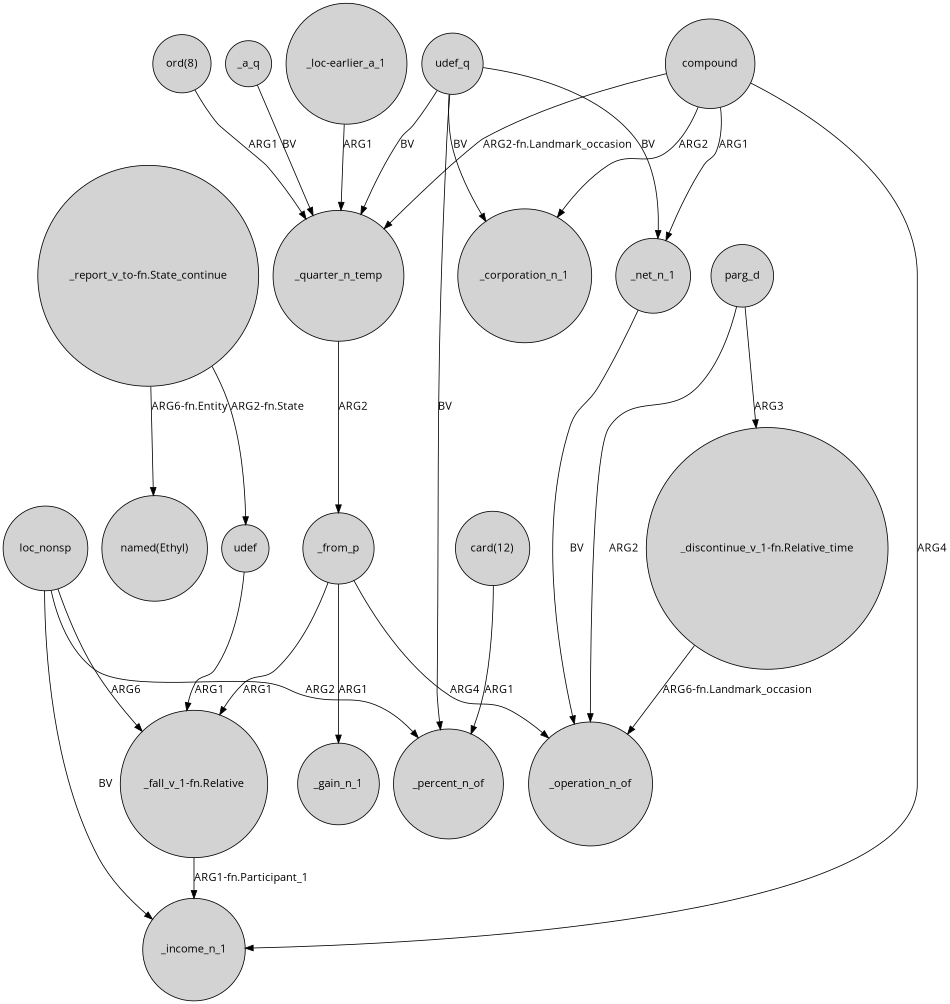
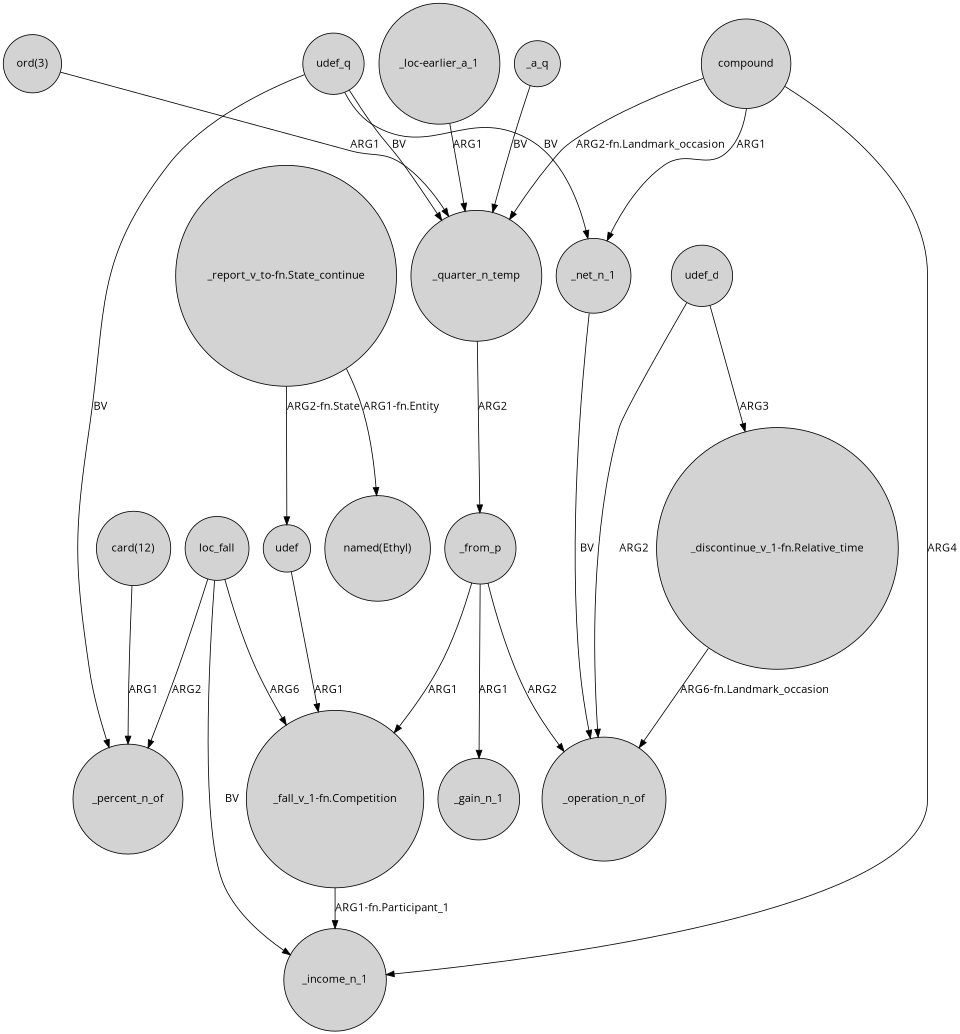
node "ord(8)": label "ord(8)" -> "ord(3)"
node "_corporation_n_1": removed
node "parg_d": label "parg_d" -> "udef_d"
edge "_report_v_to-fn.State_continue" -> "named(Ethyl)": label "ARG6-fn.Entity" -> "ARG1-fn.Entity"
node "loc_nonsp": label "loc_nonsp" -> "loc_fall"
edge "_from_p" -> "_operation_n_of": label "ARG4" -> "ARG2"
node "_fall_v_1-fn.Relative": label "_fall_v_1-fn.Relative" -> "_fall_v_1-fn.Competition"
